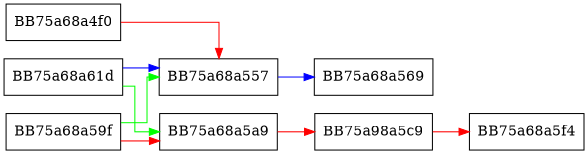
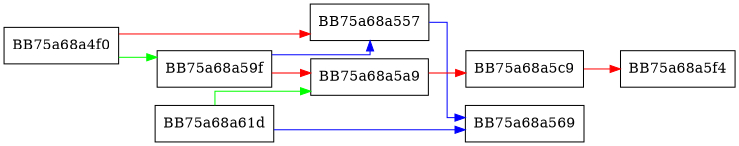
edge "BB75a68a4f0" -> "BB75a68a59f": added
edge "BB75a68a61d" -> "BB75a68a557": now "BB75a68a61d" -> "BB75a68a569"
edge "BB75a68a59f" -> "BB75a68a557": color green -> blue
node "BB75a98a5c9": label "BB75a98a5c9" -> "BB75a68a5c9"
